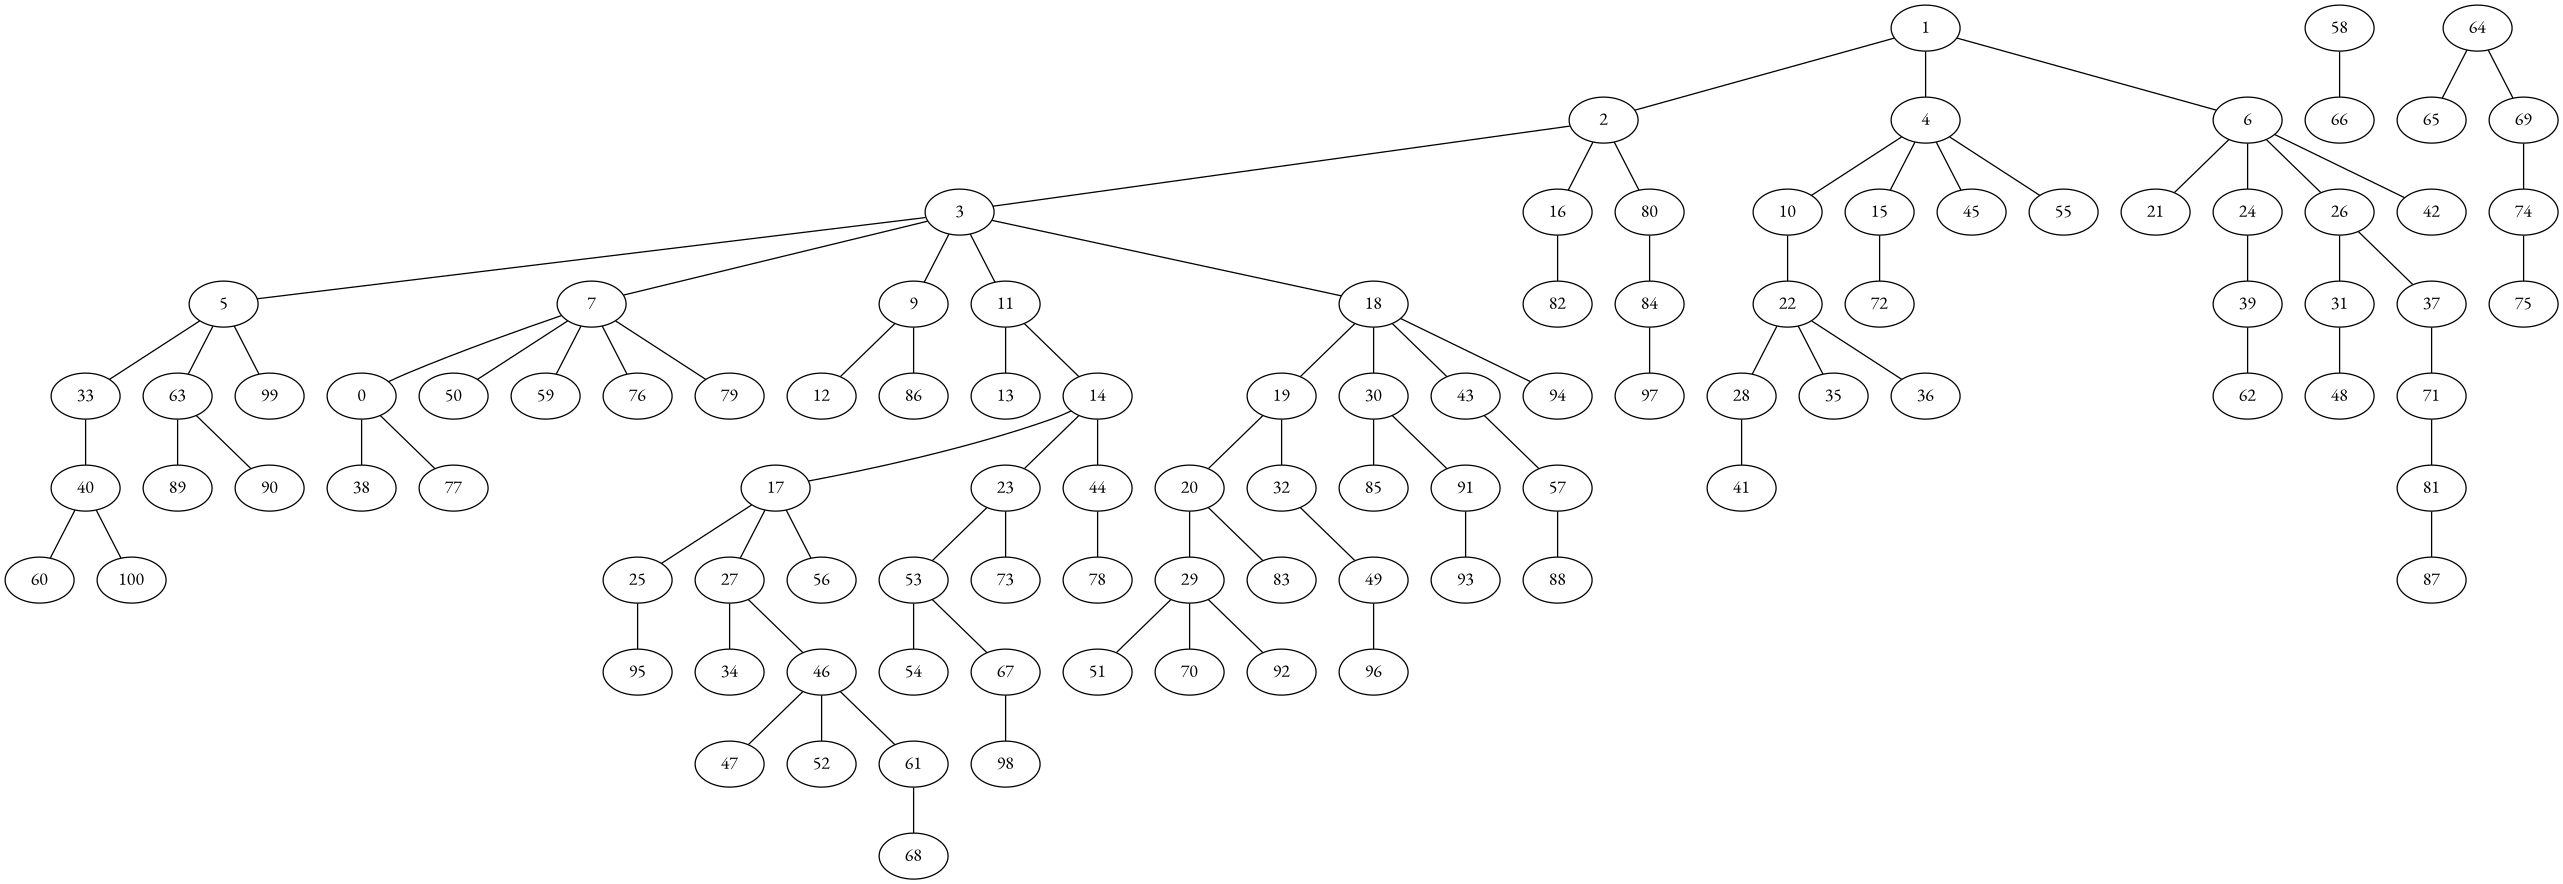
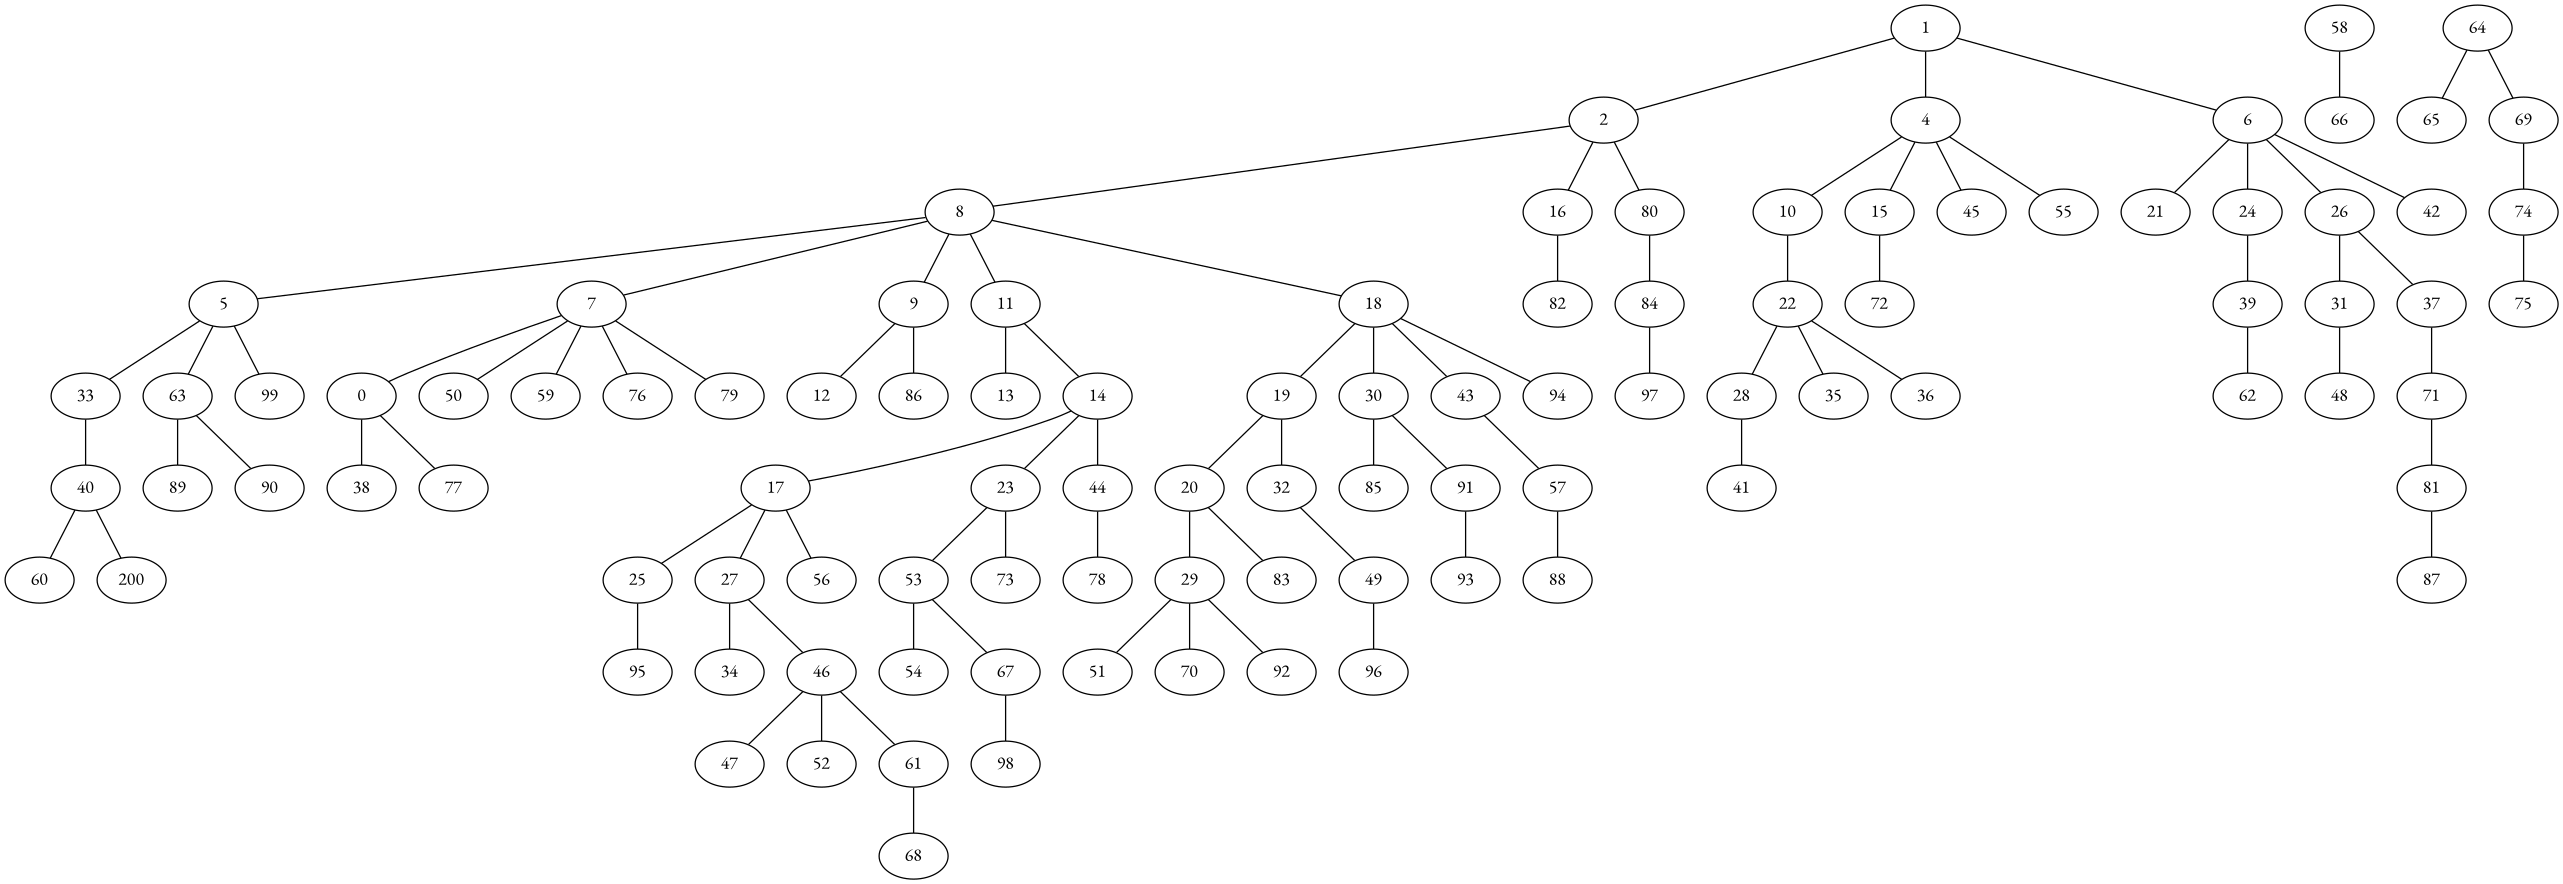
node "3": label "3" -> "8"
node "100": label "100" -> "200"
